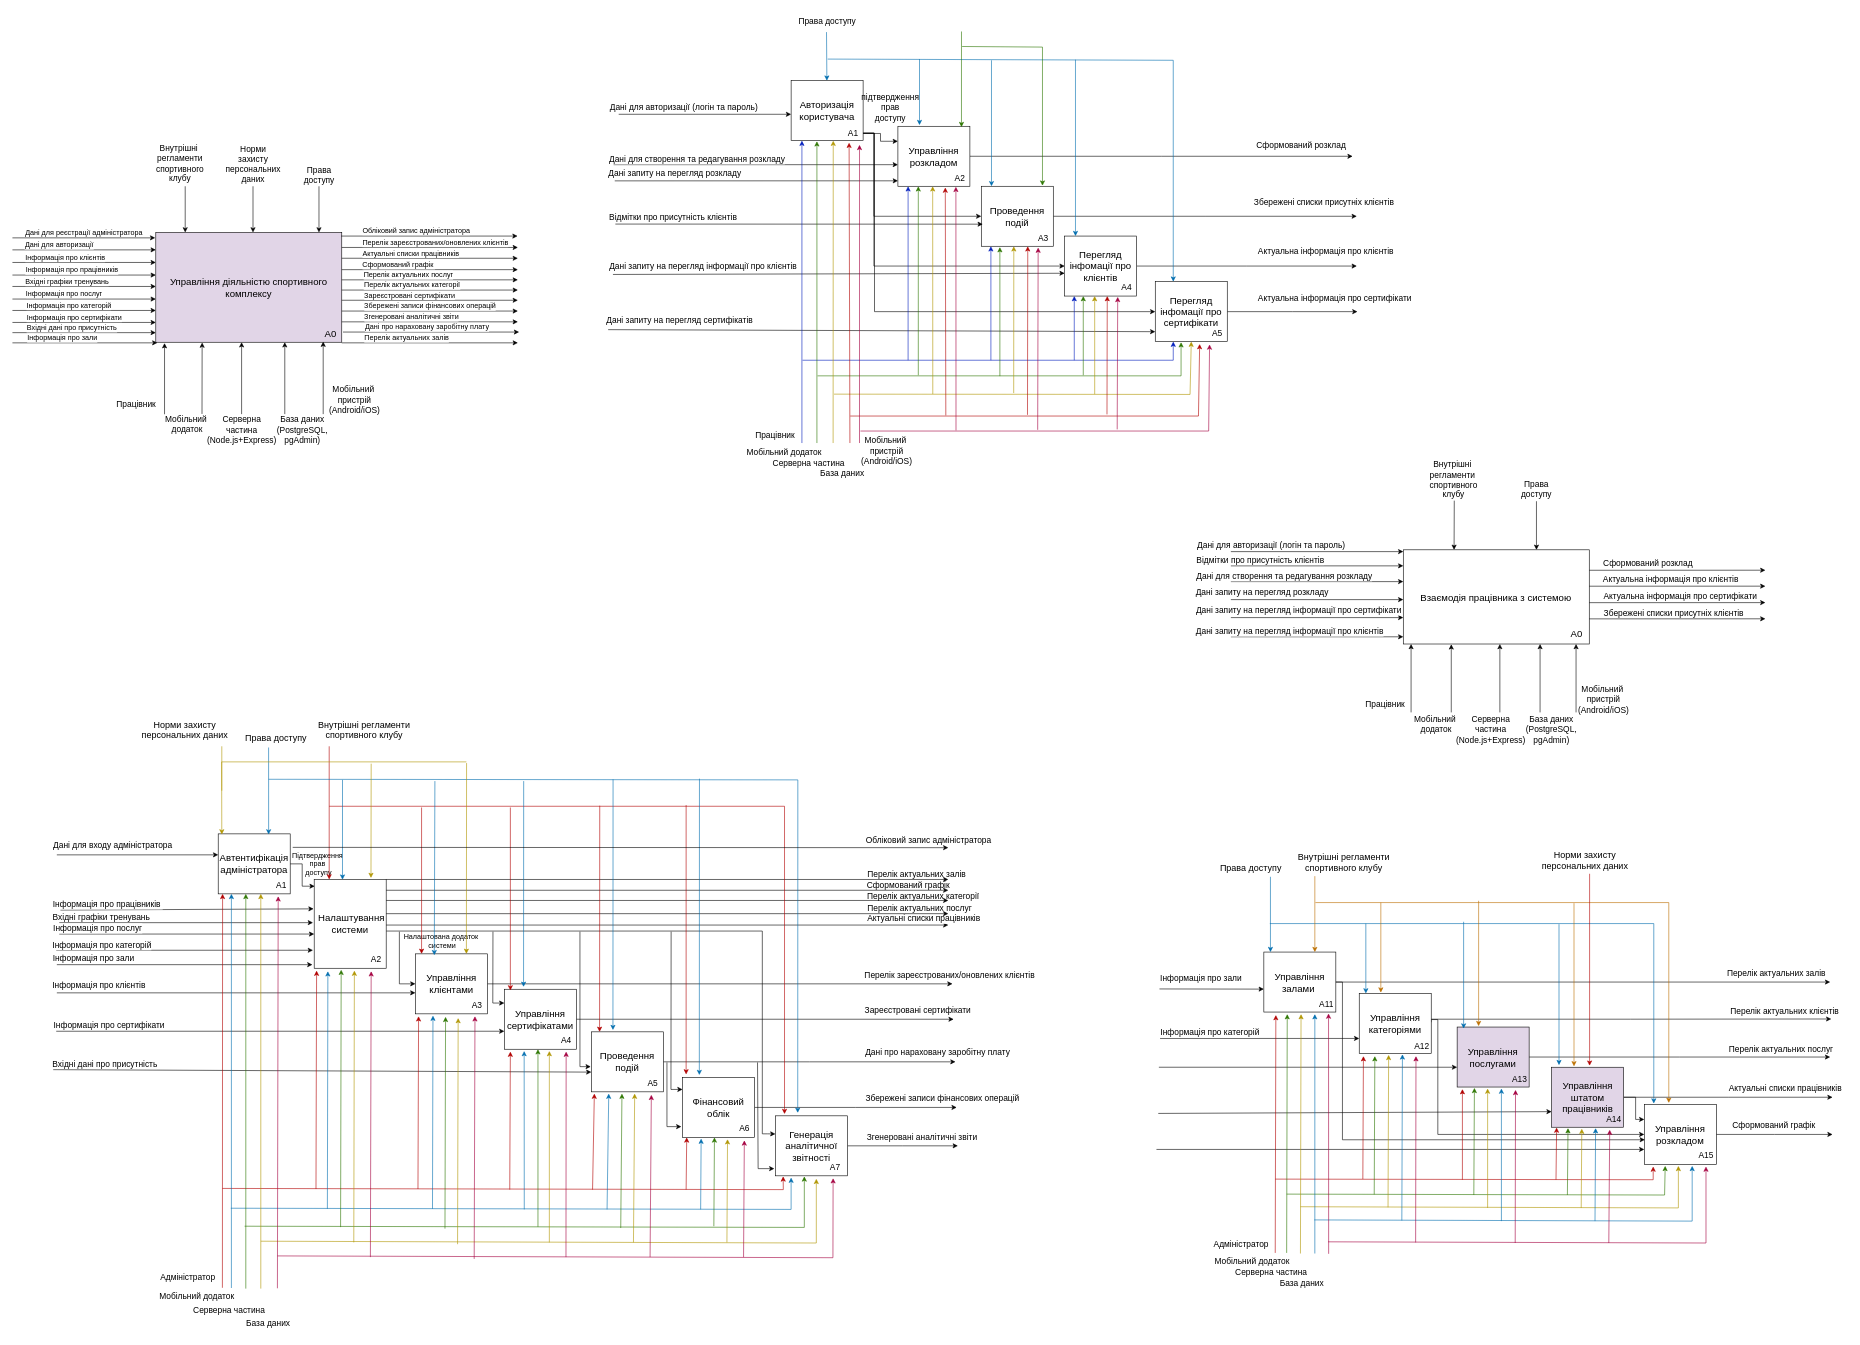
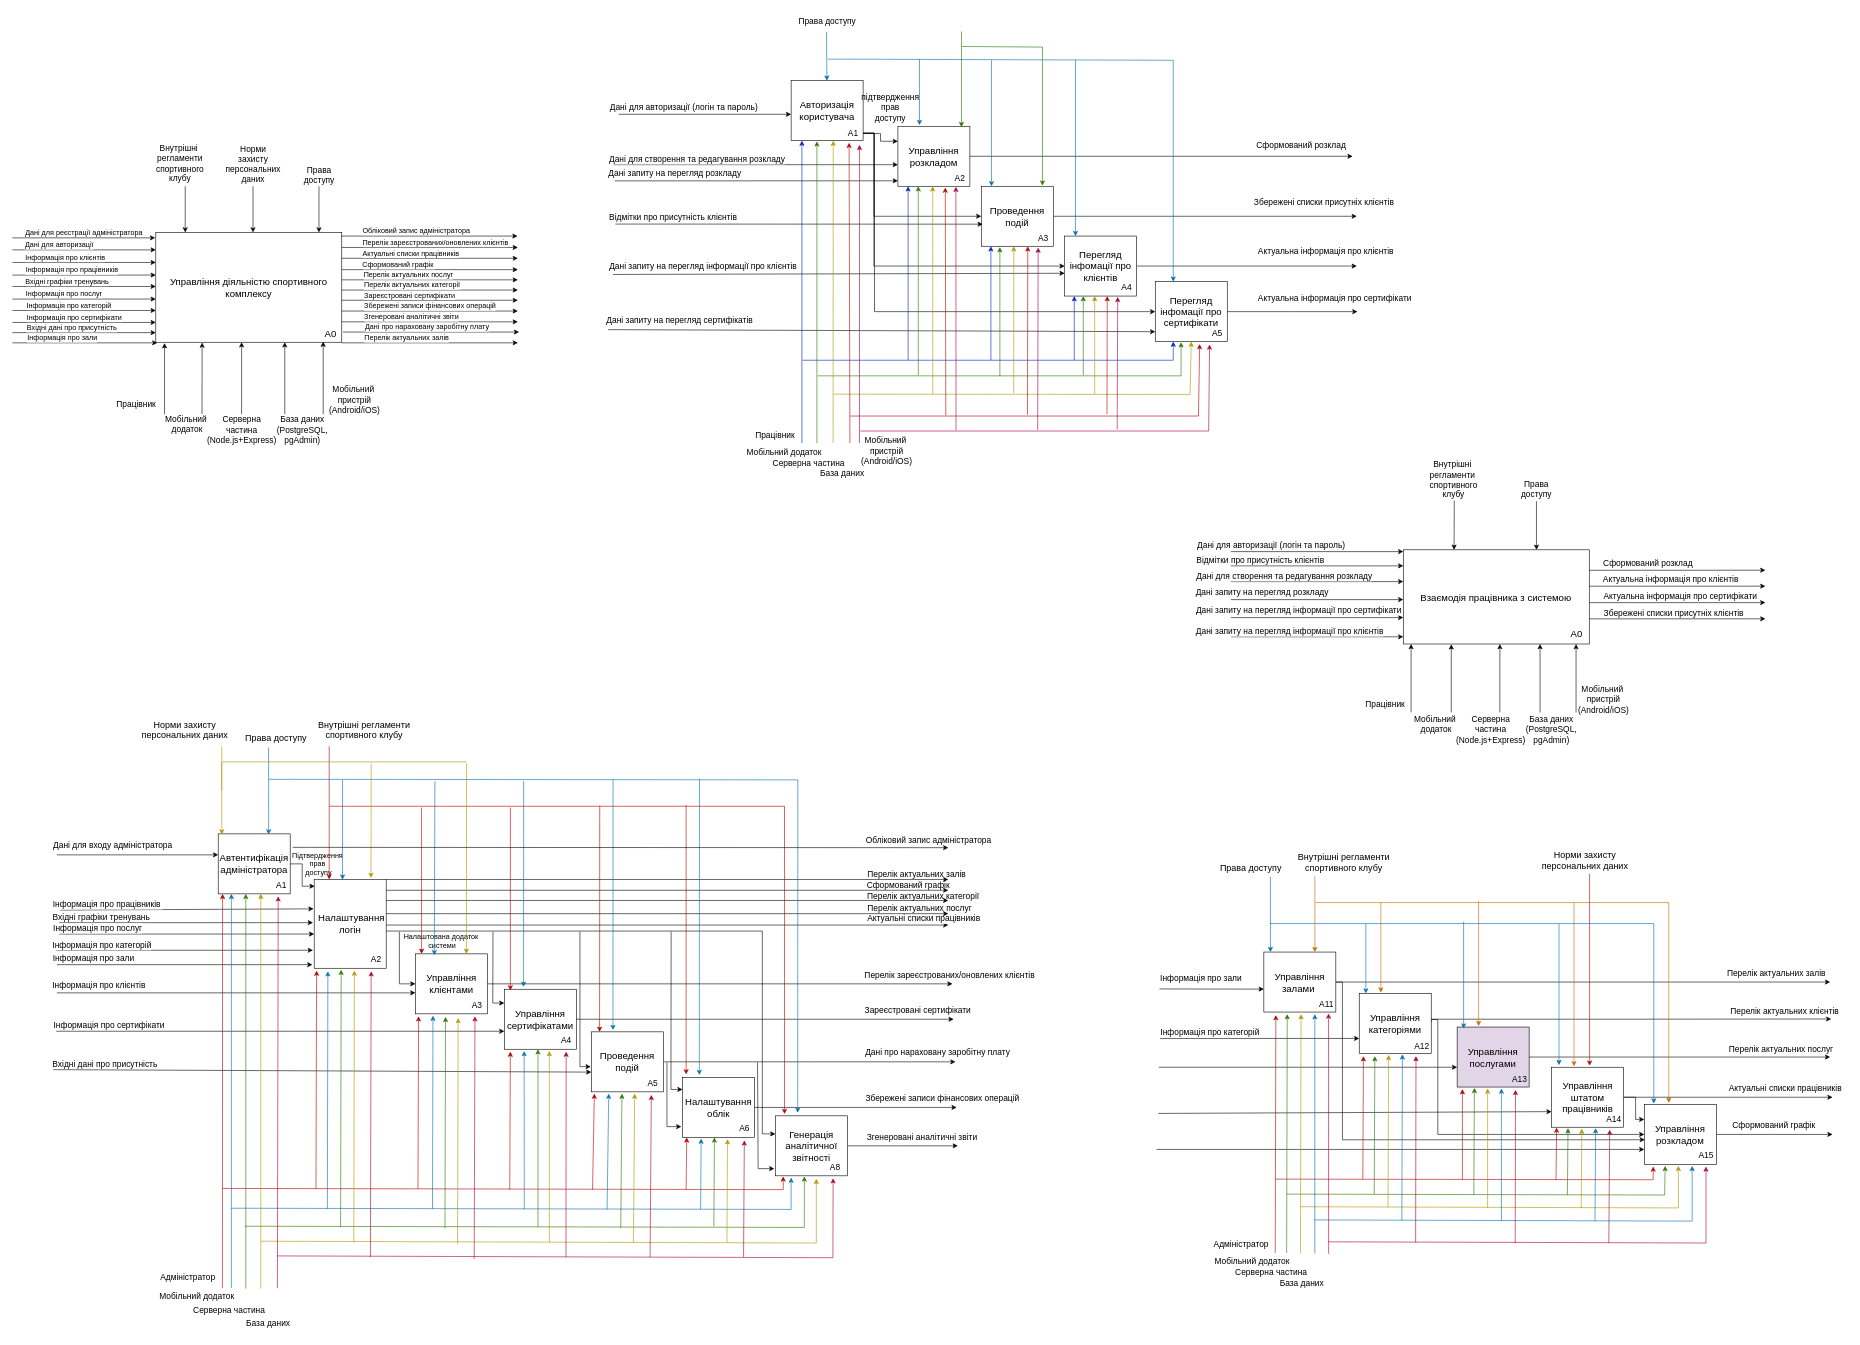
node "Управління діяльністю спортивного комплексу": fillcolor #e1d5e7 -> #ffffff
node "Налаштування системи": label "Налаштування системи" -> "Налаштування логін"
node "Управління штатом працівників": fillcolor #e1d5e7 -> #ffffff
node "Фінансовий облік": label "Фінансовий облік" -> "Налаштування облік"
node "А7": label "А7" -> "А8"
